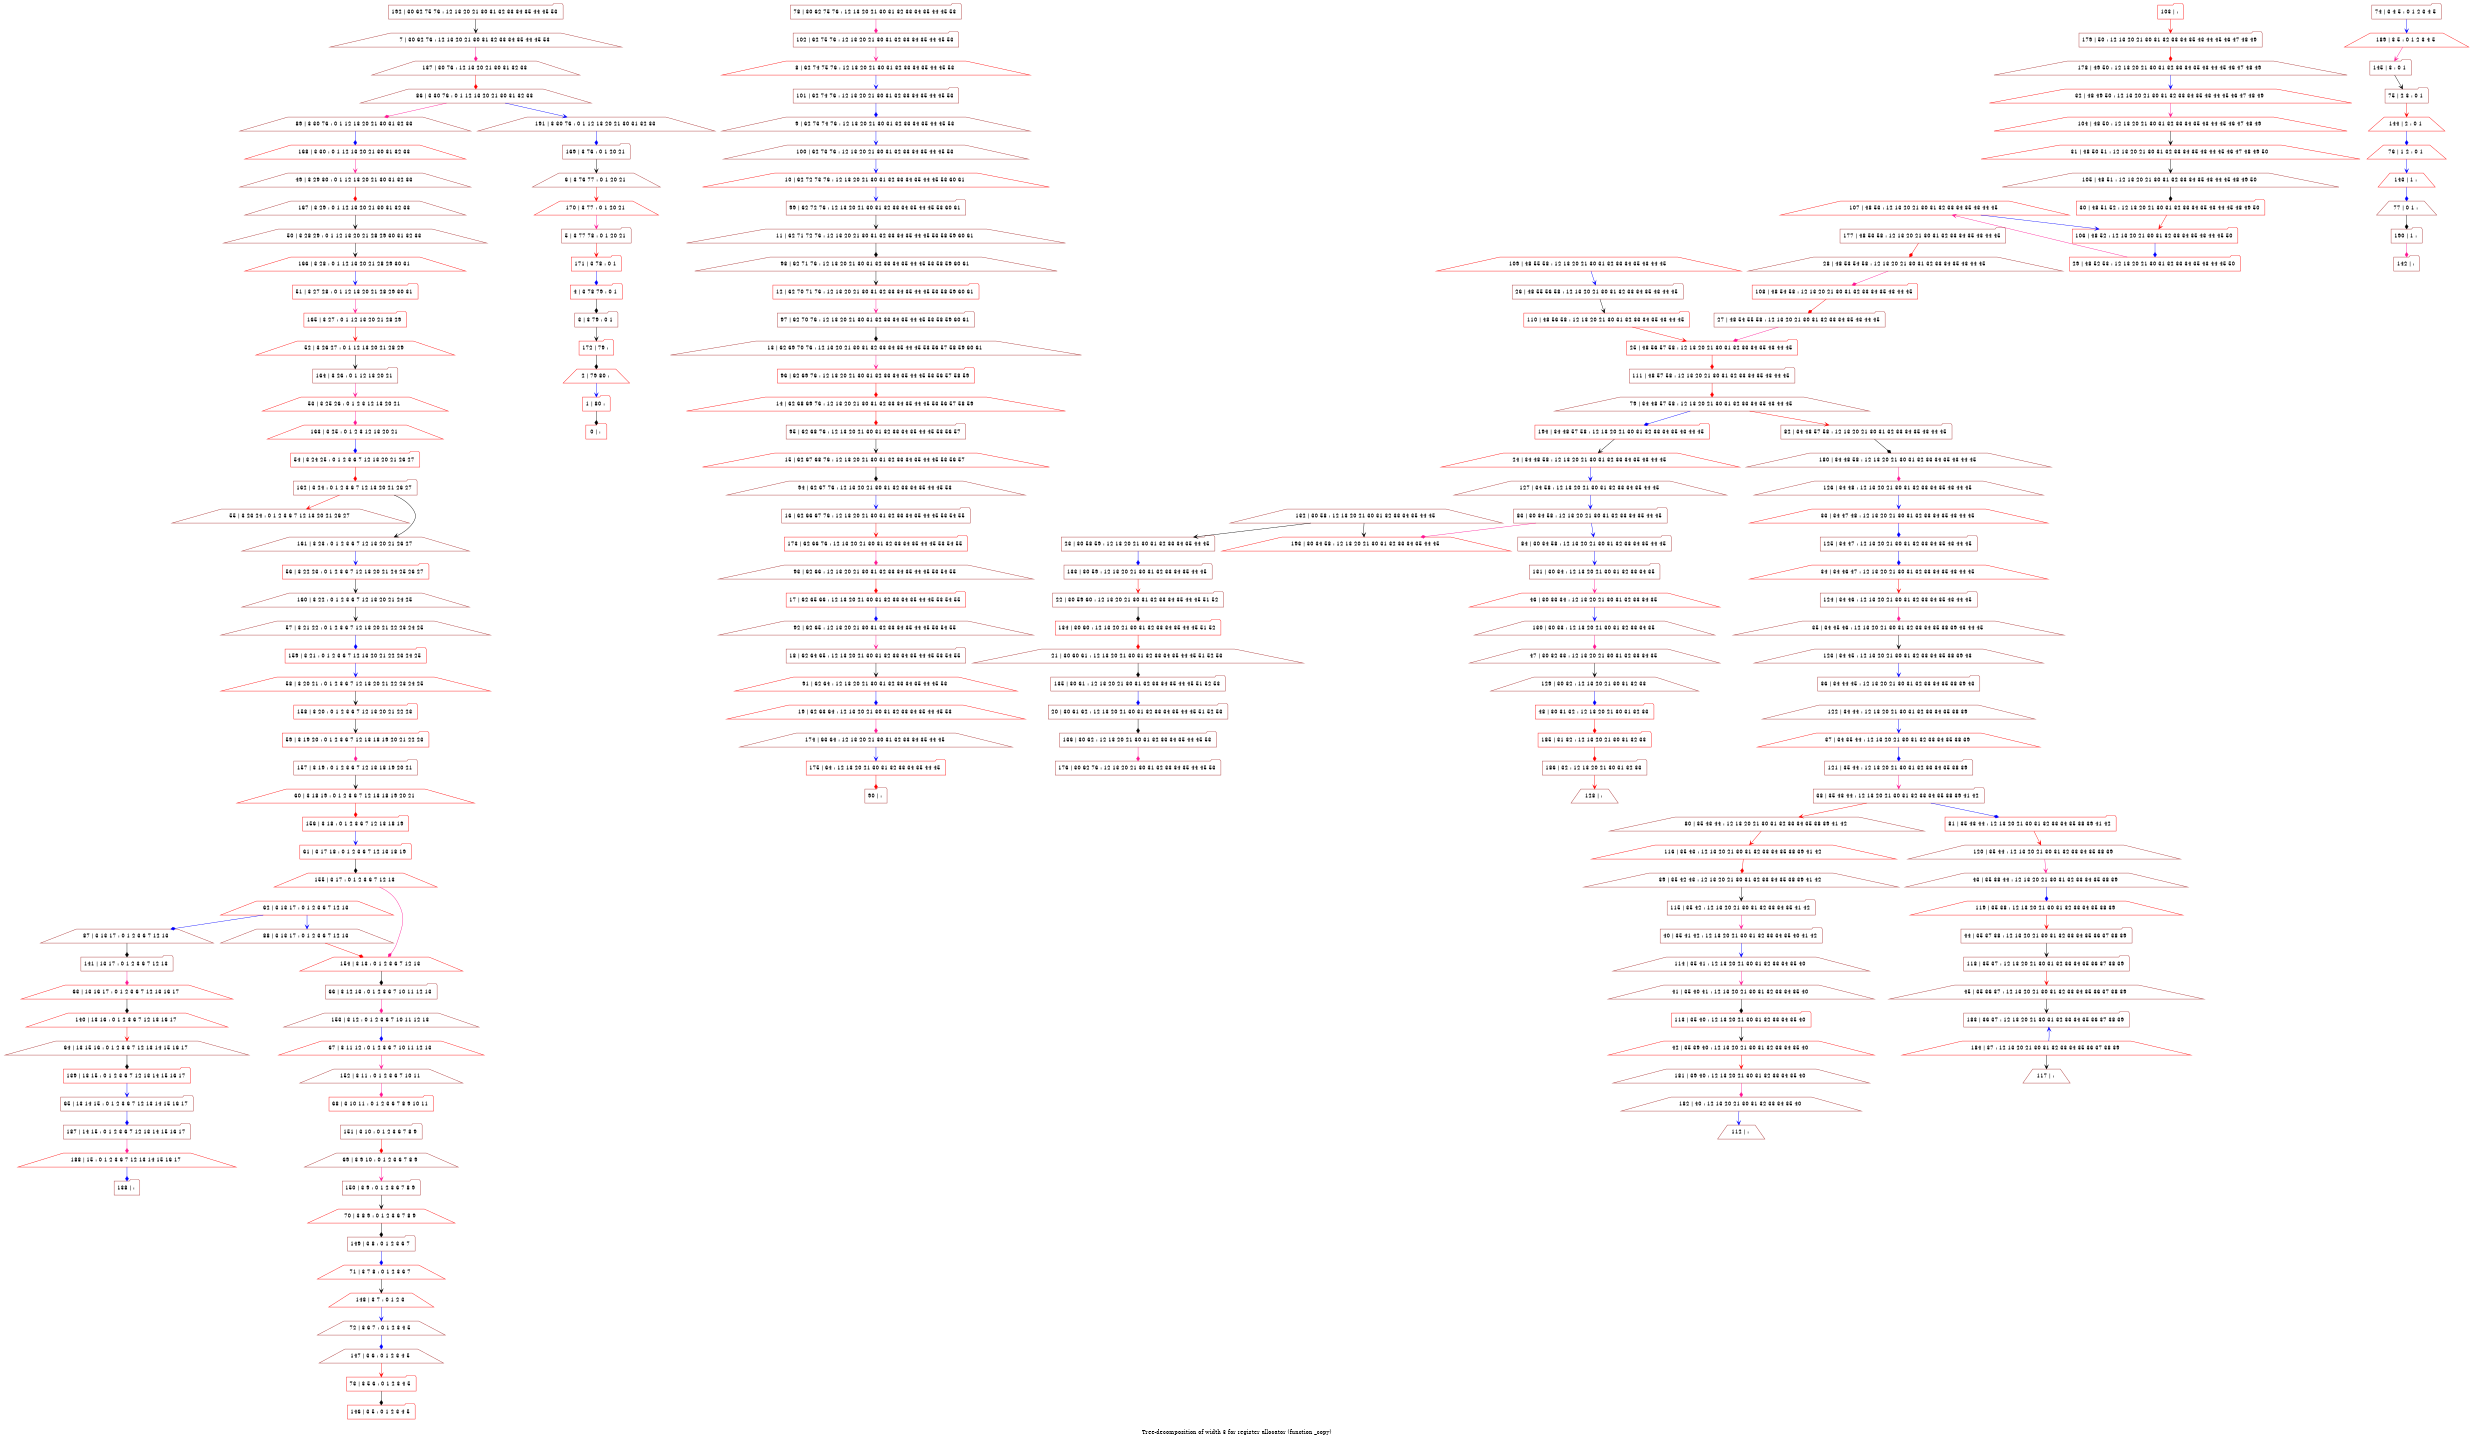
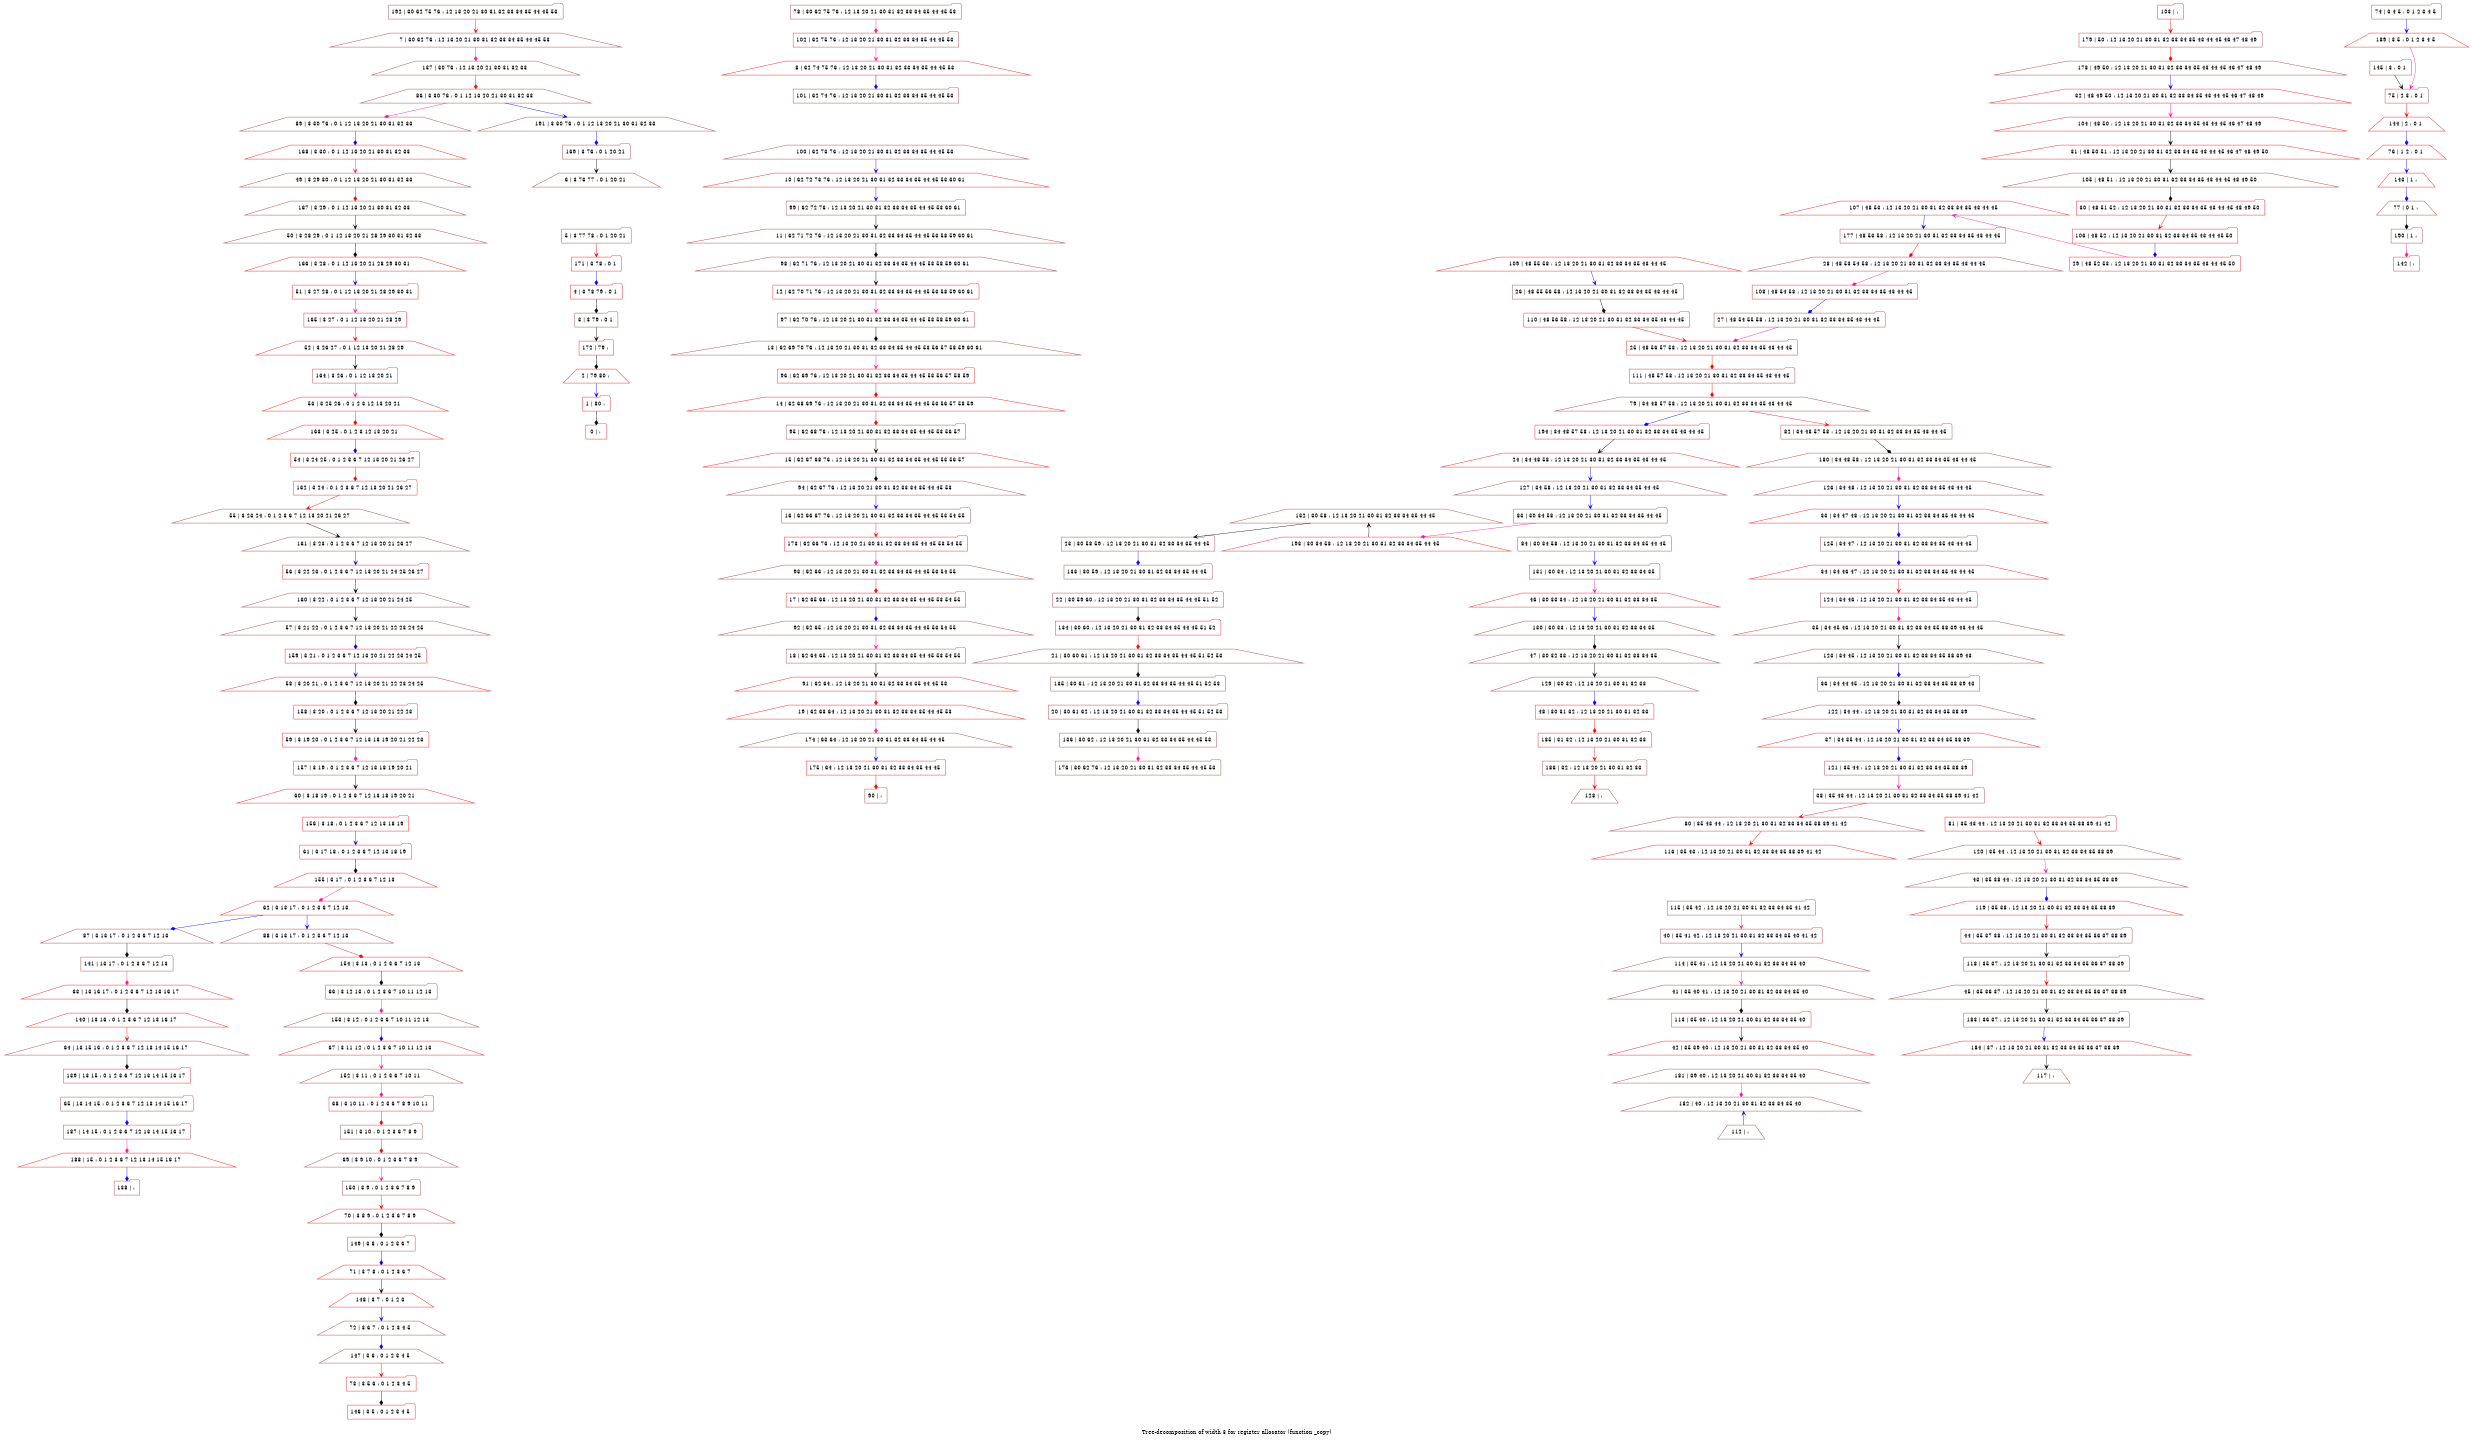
edge "192 | 30 62 75 76 : 12 13 20 21 30 31 32 33 34 35 44 45 53" -> "7 | 30 62 76 : 12 13 20 21 30 31 32 33 34 35 44 45 53": color black -> red
edge "189 | 3 5 : 0 1 2 3 4 5" -> "145 | 3 : 0 1": now "189 | 3 5 : 0 1 2 3 4 5" -> "75 | 2 3 : 0 1"
edge "8 | 62 74 75 76 : 12 13 20 21 30 31 32 33 34 35 44 45 53" -> "101 | 62 74 76 : 12 13 20 21 30 31 32 33 34 35 44 45 53": arrowhead vee -> diamond
node "9 | 62 73 74 76 : 12 13 20 21 30 31 32 33 34 35 44 45 53": removed
node "170 | 3 77 : 0 1 20 21": removed
edge "107 | 48 53 : 12 13 20 21 30 31 32 33 34 35 43 44 45" -> "106 | 48 52 : 12 13 20 21 30 31 32 33 34 35 43 44 45 50": now "107 | 48 53 : 12 13 20 21 30 31 32 33 34 35 43 44 45" -> "177 | 48 53 58 : 12 13 20 21 30 31 32 33 34 35 43 44 45"
edge "50 | 3 28 29 : 0 1 12 13 20 21 28 29 30 31 32 33" -> "166 | 3 28 : 0 1 12 13 20 21 28 29 30 31": arrowhead vee -> diamond
edge "26 | 48 55 56 58 : 12 13 20 21 30 31 32 33 34 35 43 44 45" -> "110 | 48 56 58 : 12 13 20 21 30 31 32 33 34 35 43 44 45": arrowhead vee -> diamond
edge "108 | 48 54 58 : 12 13 20 21 30 31 32 33 34 35 43 44 45" -> "27 | 48 54 55 58 : 12 13 20 21 30 31 32 33 34 35 43 44 45": color red -> blue
edge "53 | 3 25 26 : 0 1 2 3 12 13 20 21" -> "163 | 3 25 : 0 1 2 3 12 13 20 21": color deeppink -> red
edge "162 | 3 24 : 0 1 2 3 6 7 12 13 20 21 26 27" -> "161 | 3 23 : 0 1 2 3 6 7 12 13 20 21 26 27": now "55 | 3 23 24 : 0 1 2 3 6 7 12 13 20 21 26 27" -> "161 | 3 23 : 0 1 2 3 6 7 12 13 20 21 26 27"
edge "132 | 30 58 : 12 13 20 21 30 31 32 33 34 35 44 45" -> "193 | 30 34 58 : 12 13 20 21 30 31 32 33 34 35 44 45": reversed
edge "83 | 30 34 58 : 12 13 20 21 30 31 32 33 34 35 44 45" -> "84 | 30 34 58 : 12 13 20 21 30 31 32 33 34 35 44 45": removed
edge "133 | 30 59 : 12 13 20 21 30 31 32 33 34 35 44 45" -> "22 | 30 59 60 : 12 13 20 21 30 31 32 33 34 35 44 45 51 52": removed
edge "130 | 30 33 : 12 13 20 21 30 31 32 33 34 35" -> "47 | 30 32 33 : 12 13 20 21 30 31 32 33 34 35": color deeppink -> black
edge "123 | 34 45 : 12 13 20 21 30 31 32 33 34 35 38 39 43" -> "36 | 34 44 45 : 12 13 20 21 30 31 32 33 34 35 38 39 43": arrowhead vee -> diamond
edge "58 | 3 20 21 : 0 1 2 3 6 7 12 13 20 21 22 23 24 25" -> "158 | 3 20 : 0 1 2 3 6 7 12 13 20 21 22 23": arrowhead vee -> diamond
edge "91 | 62 64 : 12 13 20 21 30 31 32 33 34 35 44 45 53" -> "19 | 62 63 64 : 12 13 20 21 30 31 32 33 34 35 44 45 53": color blue -> red
edge "36 | 34 44 45 : 12 13 20 21 30 31 32 33 34 35 38 39 43" -> "122 | 34 44 : 12 13 20 21 30 31 32 33 34 35 38 39": added
edge "185 | 31 32 : 12 13 20 21 30 31 32 33" -> "186 | 32 : 12 13 20 21 30 31 32 33": arrowhead diamond -> vee
edge "60 | 3 18 19 : 0 1 2 3 6 7 12 13 18 19 20 21" -> "156 | 3 18 : 0 1 2 3 6 7 12 13 18 19": removed
edge "38 | 35 43 44 : 12 13 20 21 30 31 32 33 34 35 38 39 41 42" -> "81 | 35 43 44 : 12 13 20 21 30 31 32 33 34 35 38 39 41 42": removed
node "39 | 35 42 43 : 12 13 20 21 30 31 32 33 34 35 38 39 41 42": removed
edge "155 | 3 17 : 0 1 2 3 6 7 12 13" -> "154 | 3 13 : 0 1 2 3 6 7 12 13": now "155 | 3 17 : 0 1 2 3 6 7 12 13" -> "62 | 3 13 17 : 0 1 2 3 6 7 12 13"
edge "184 | 37 : 12 13 20 21 30 31 32 33 34 35 36 37 38 39" -> "183 | 36 37 : 12 13 20 21 30 31 32 33 34 35 36 37 38 39": reversed
edge "42 | 35 39 40 : 12 13 20 21 30 31 32 33 34 35 40" -> "181 | 39 40 : 12 13 20 21 30 31 32 33 34 35 40": removed
edge "139 | 13 15 : 0 1 2 3 6 7 12 13 14 15 16 17" -> "65 | 13 14 15 : 0 1 2 3 6 7 12 13 14 15 16 17": removed
edge "68 | 3 10 11 : 0 1 2 3 6 7 8 9 10 11" -> "151 | 3 10 : 0 1 2 3 6 7 8 9": added
edge "182 | 40 : 12 13 20 21 30 31 32 33 34 35 40" -> "112 | :": reversed
edge "150 | 3 9 : 0 1 2 3 6 7 8 9" -> "70 | 3 8 9 : 0 1 2 3 6 7 8 9": color black -> red
